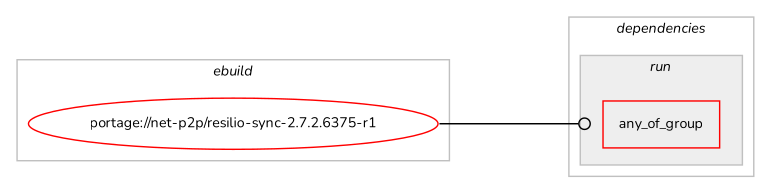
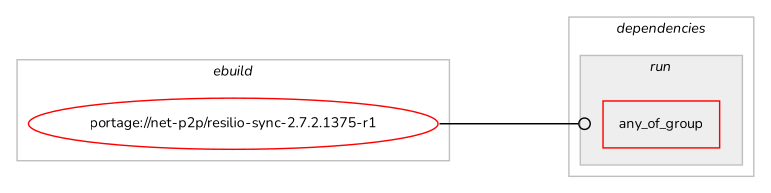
node "portage://net-p2p/resilio-sync-2.7.2.6375-r1": label "portage://net-p2p/resilio-sync-2.7.2.6375-r1" -> "portage://net-p2p/resilio-sync-2.7.2.1375-r1"
